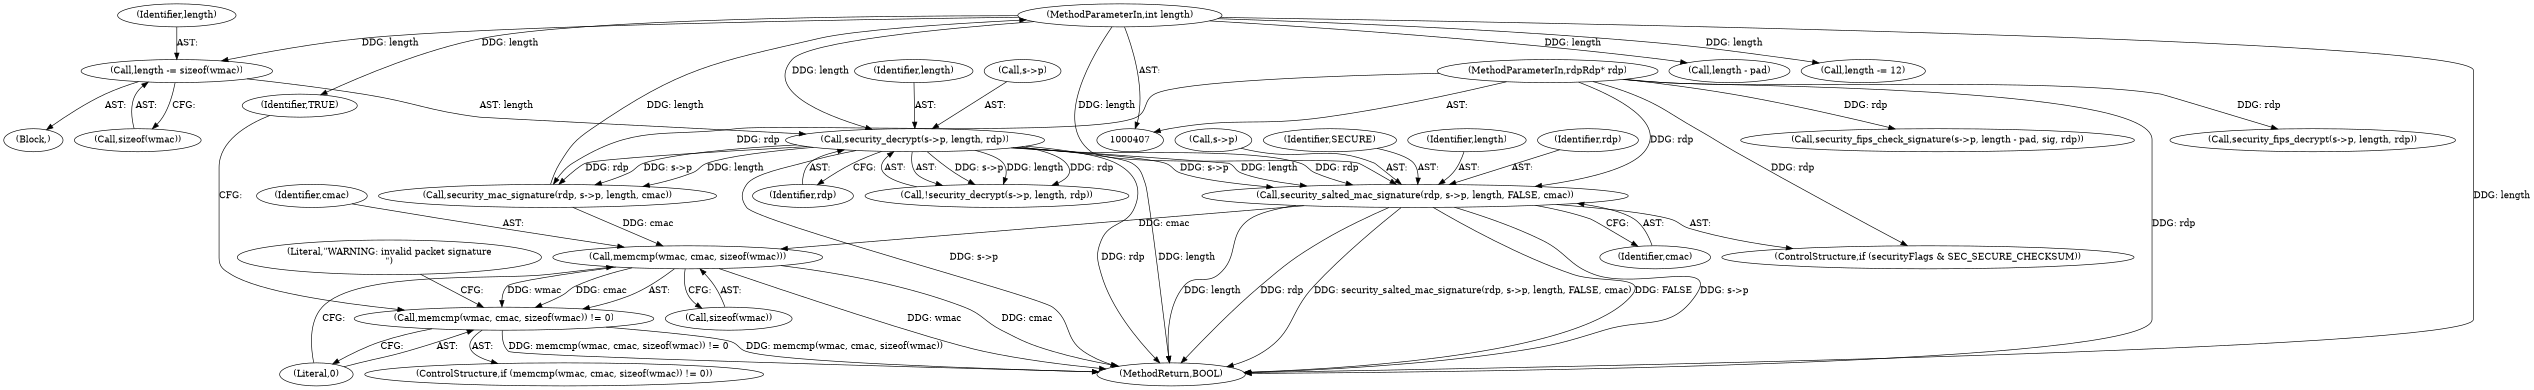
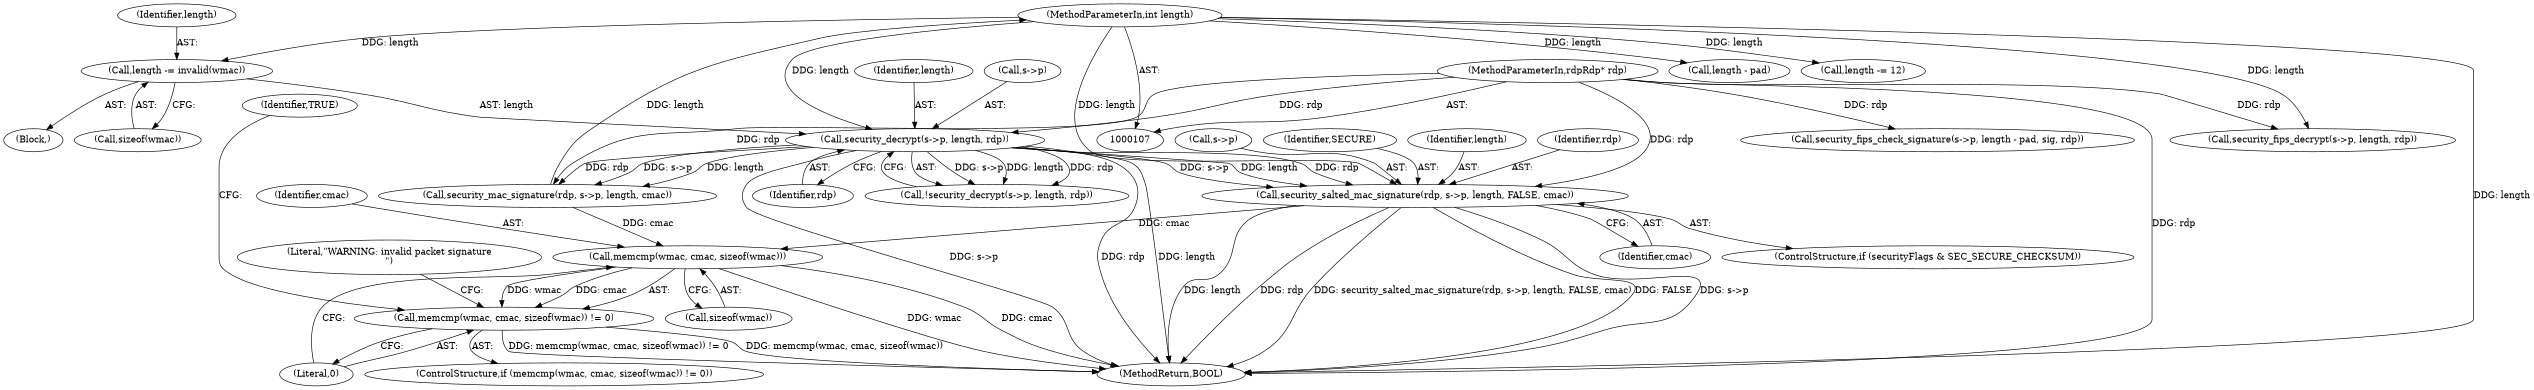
edge "(MethodParameterIn,int length)" -> "(Identifier,TRUE)": now "(MethodParameterIn,int length)" -> "(Call,security_fips_decrypt(s->p, length, rdp))"
node "(Call,length -= sizeof(wmac))": label "(Call,length -= sizeof(wmac))" -> "(Call,length -= invalid(wmac))"
node "1000407": label "1000407" -> "1000107"
edge "(MethodParameterIn,rdpRdp* rdp)" -> "(ControlStructure,if (securityFlags & SEC_SECURE_CHECKSUM))": now "(MethodParameterIn,rdpRdp* rdp)" -> "(Call,security_decrypt(s->p, length, rdp))"
edge "(Call,!security_decrypt(s->p, length, rdp))" -> "(Call,security_decrypt(s->p, length, rdp))": label "AST: " -> "CFG: "
